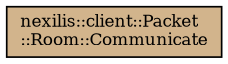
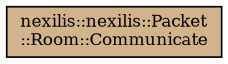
node "nexilis::client::Packet ::Room::Communicate": label "nexilis::client::Packet ::Room::Communicate" -> "nexilis::nexilis::Packet ::Room::Communicate"
